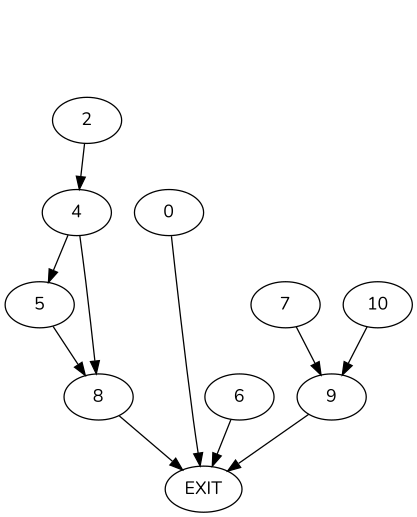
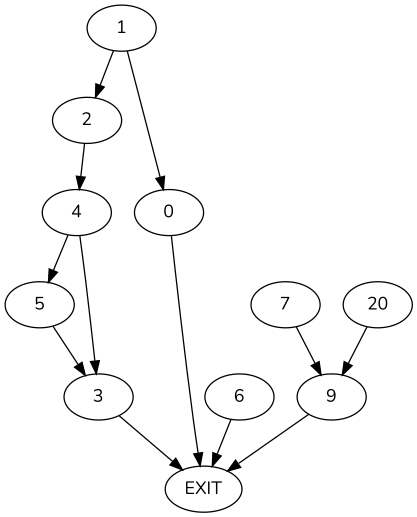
node "1": added
node "10": label "10" -> "20"
node "8": label "8" -> "3"
